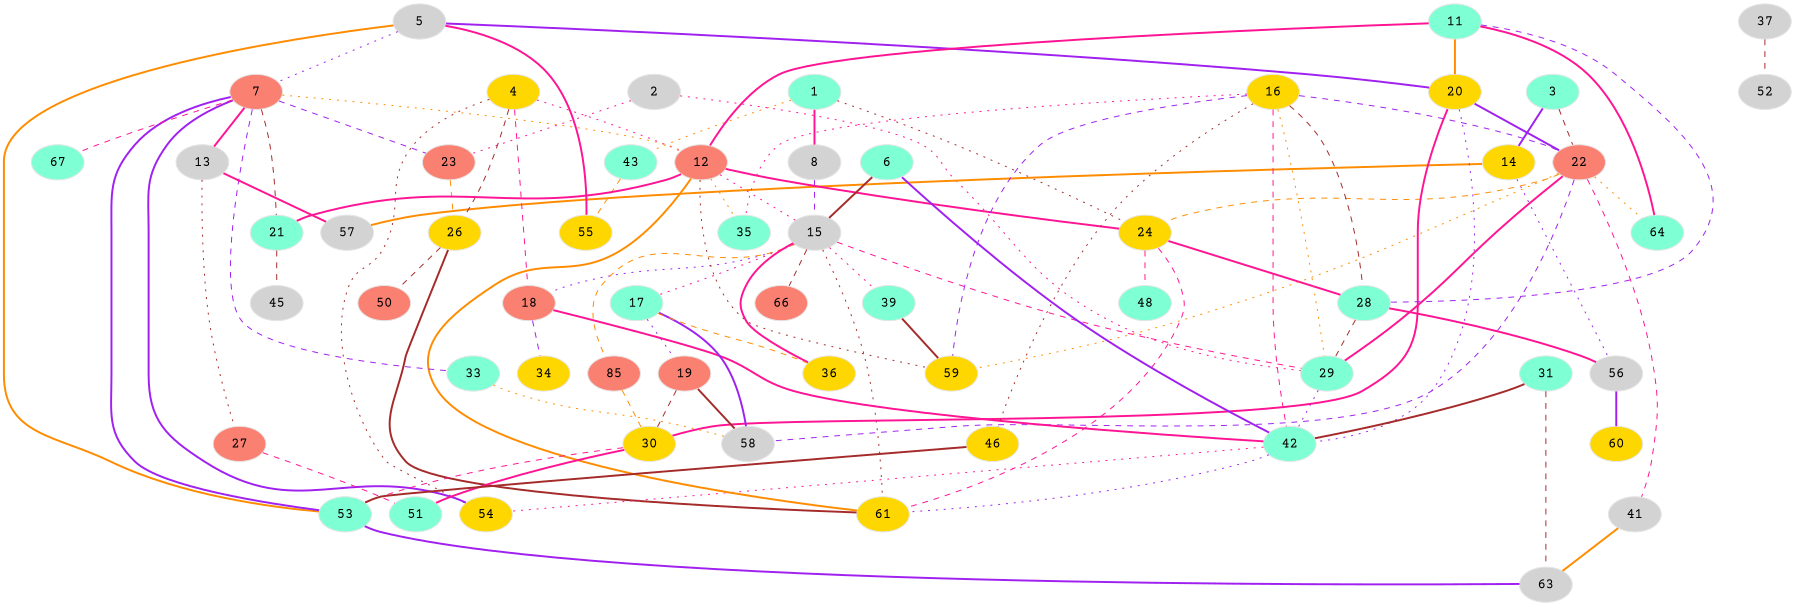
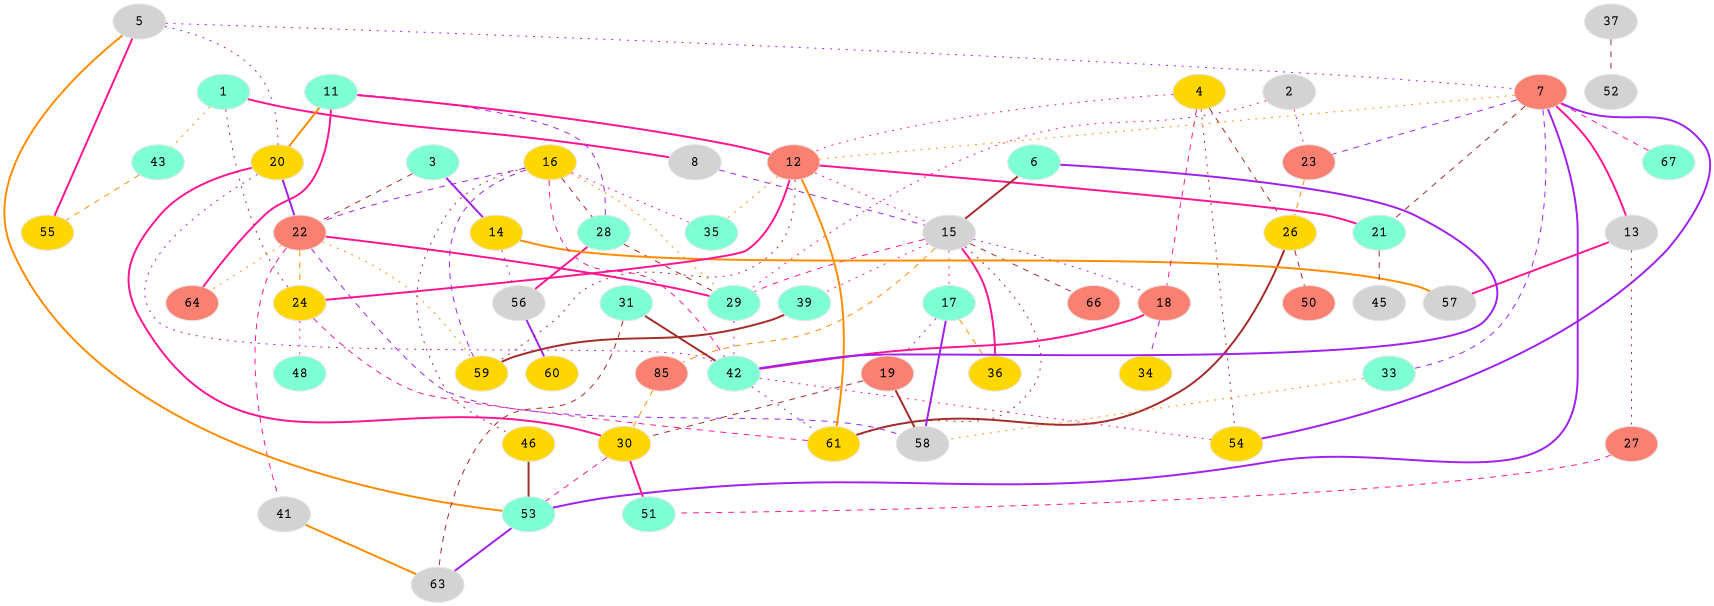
edge "5" -- "20": style bold -> dotted
node "64": fillcolor aquamarine -> salmon
edge "24" -- "48": style dashed -> dotted
edge "24" -- "28": removed
